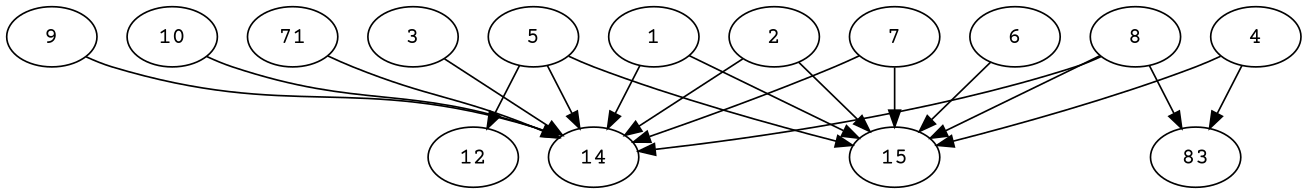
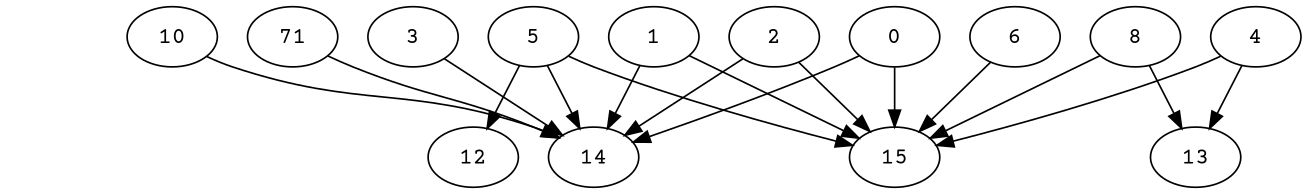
node "9": removed
node "7": label "7" -> "0"
edge "8" -> "14": removed
node "83": label "83" -> "13"
